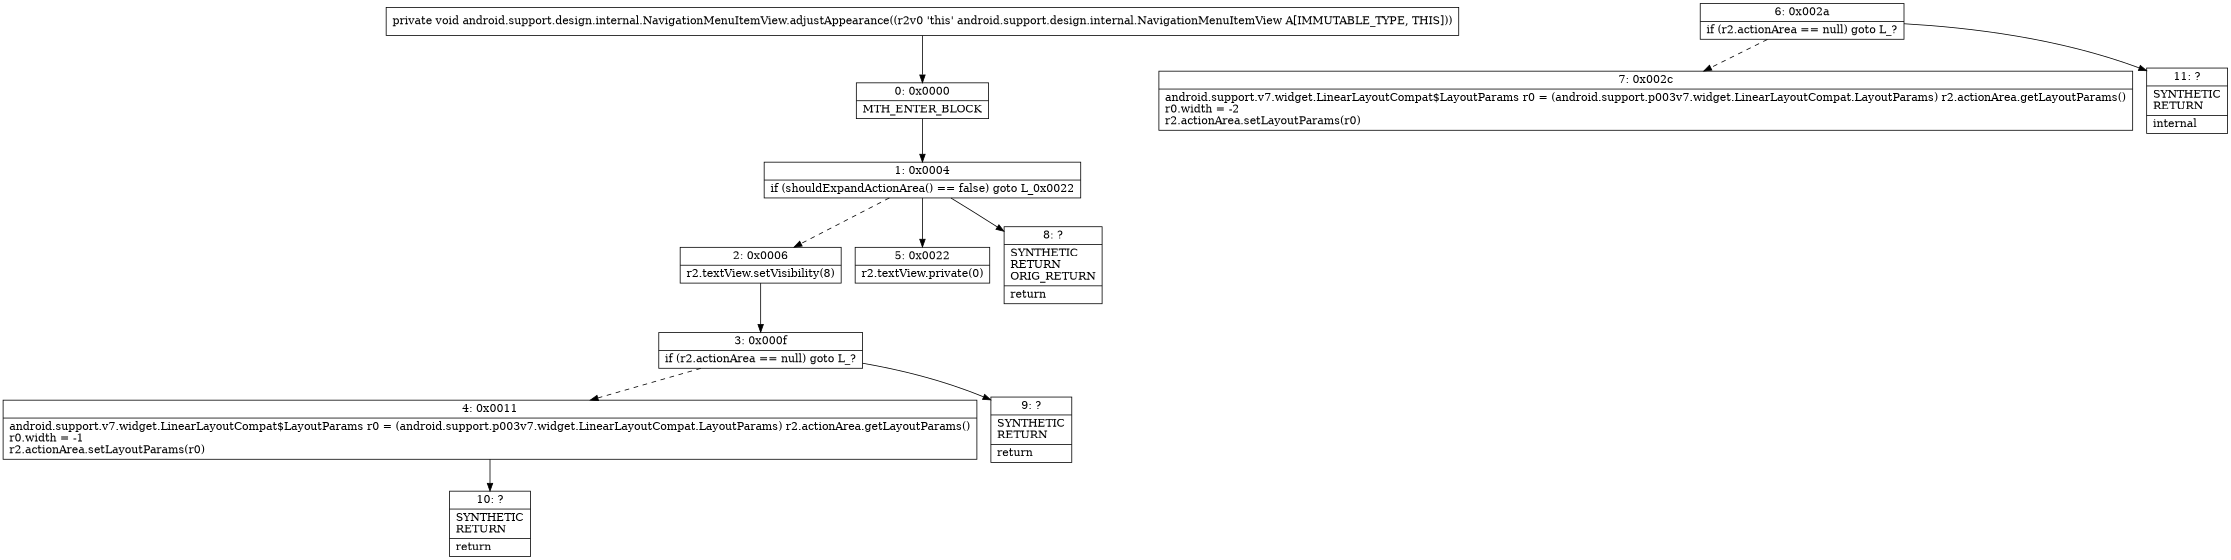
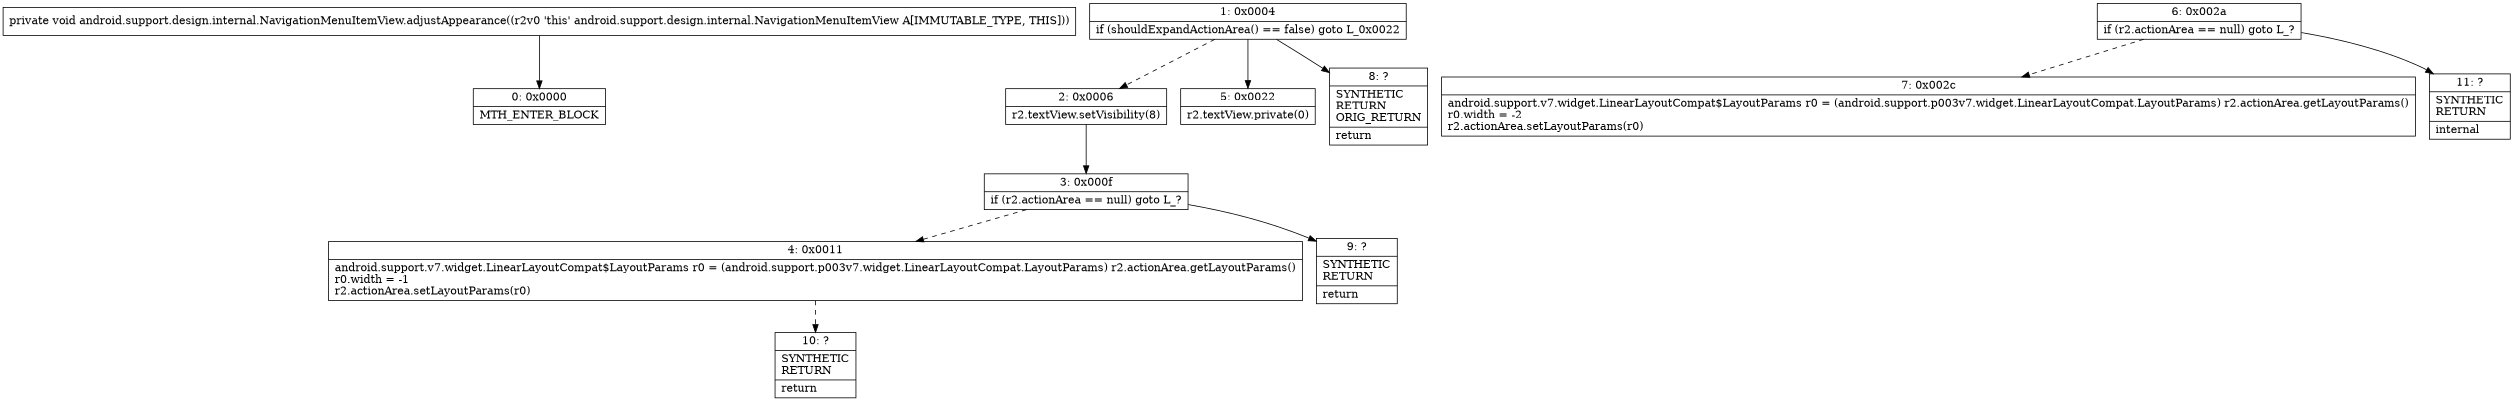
edge "0: 0x0000" -> "1: 0x0004": removed
edge "4: 0x0011" -> "10: ?": style solid -> dashed
